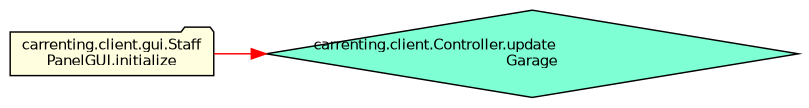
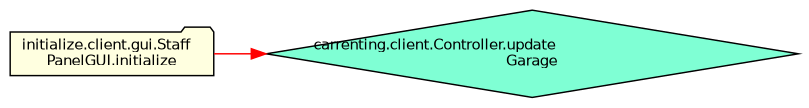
node "carrenting.client.gui.Staff PanelGUI.initialize": label "carrenting.client.gui.Staff PanelGUI.initialize" -> "initialize.client.gui.Staff PanelGUI.initialize"
